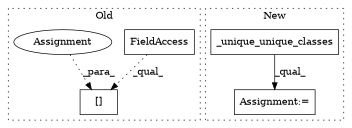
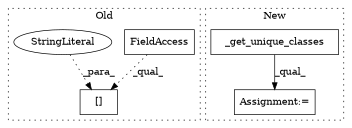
node "Assignment": label "Assignment" -> "StringLiteral"
node "_unique_unique_classes": label "_unique_unique_classes" -> "_get_unique_classes"
